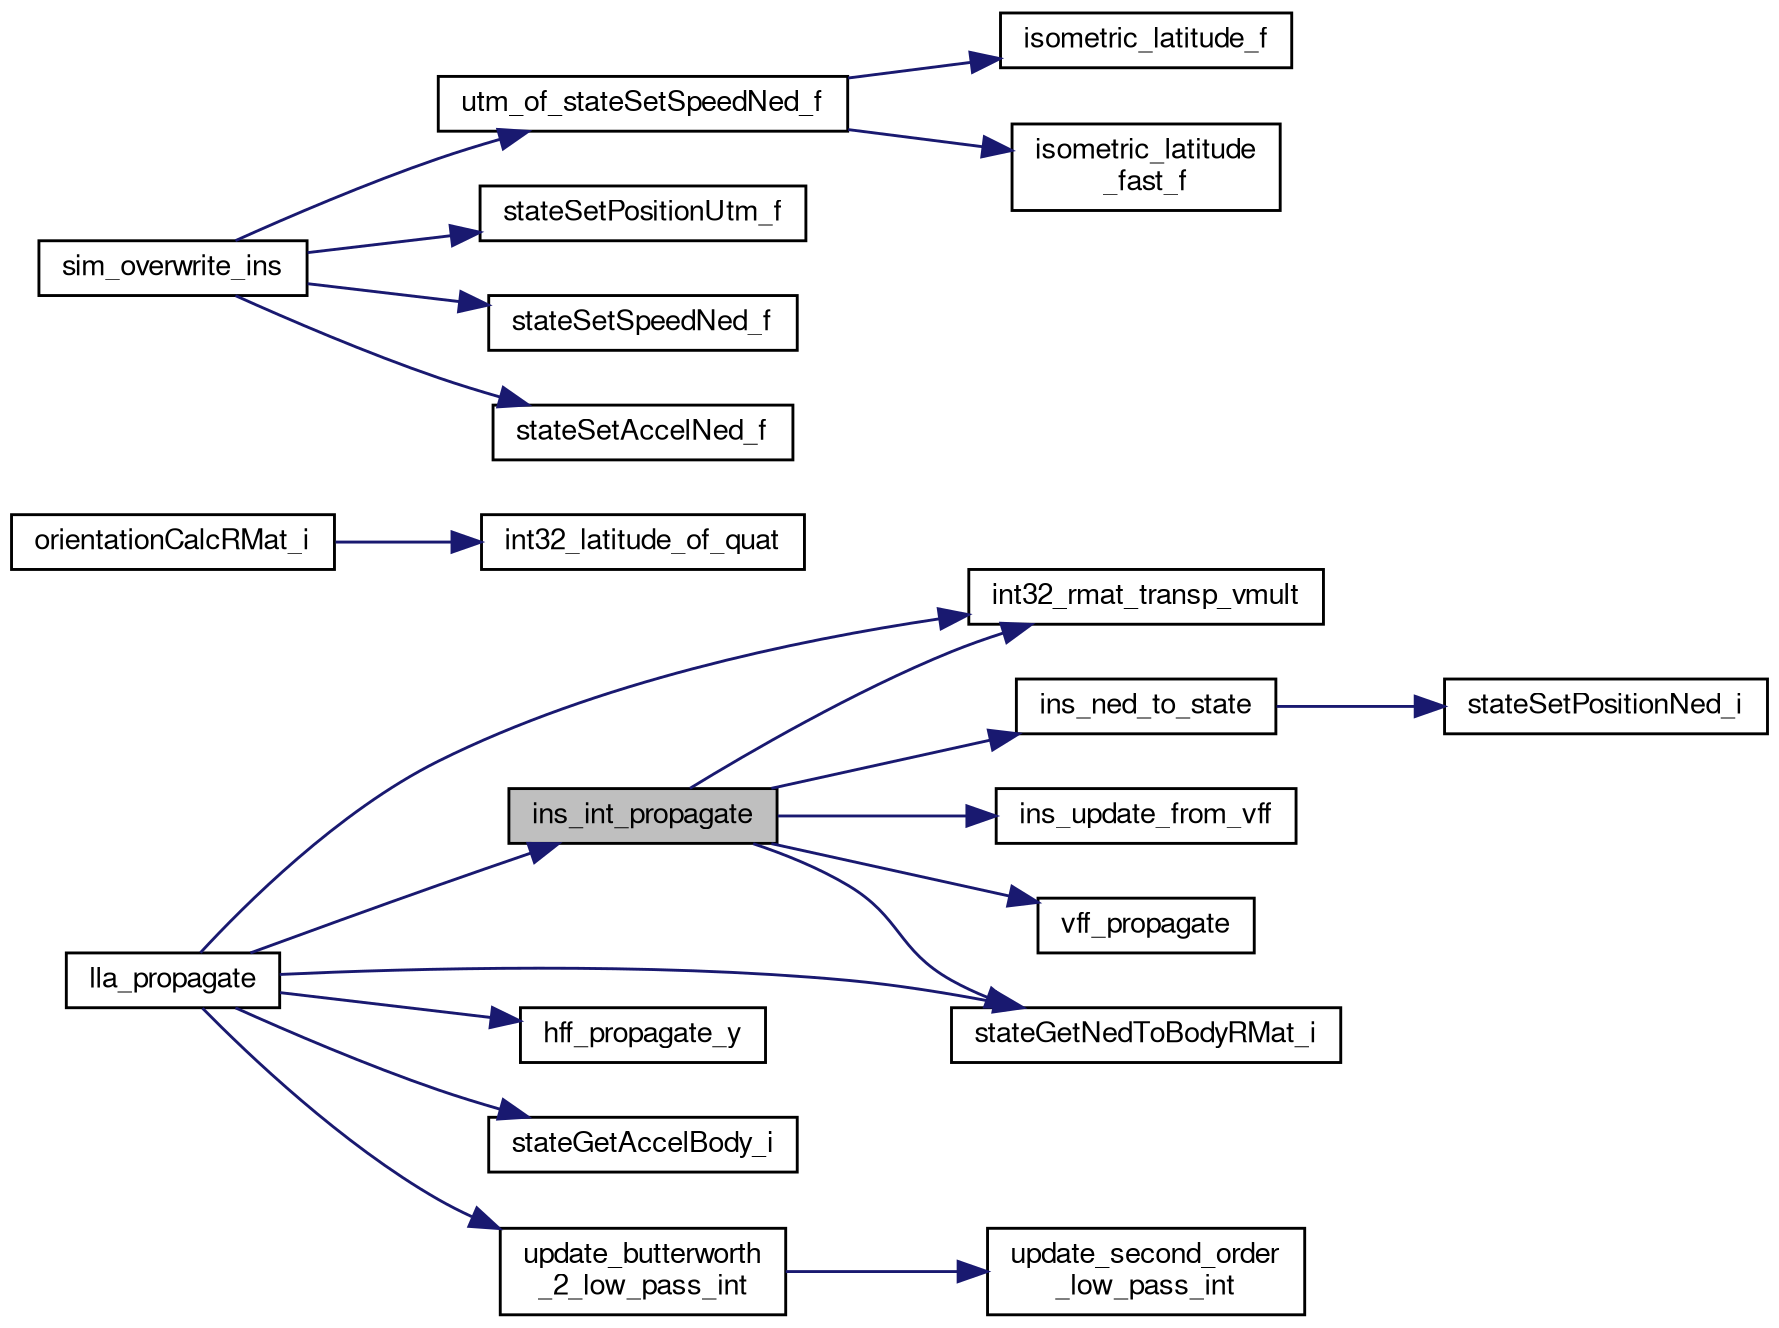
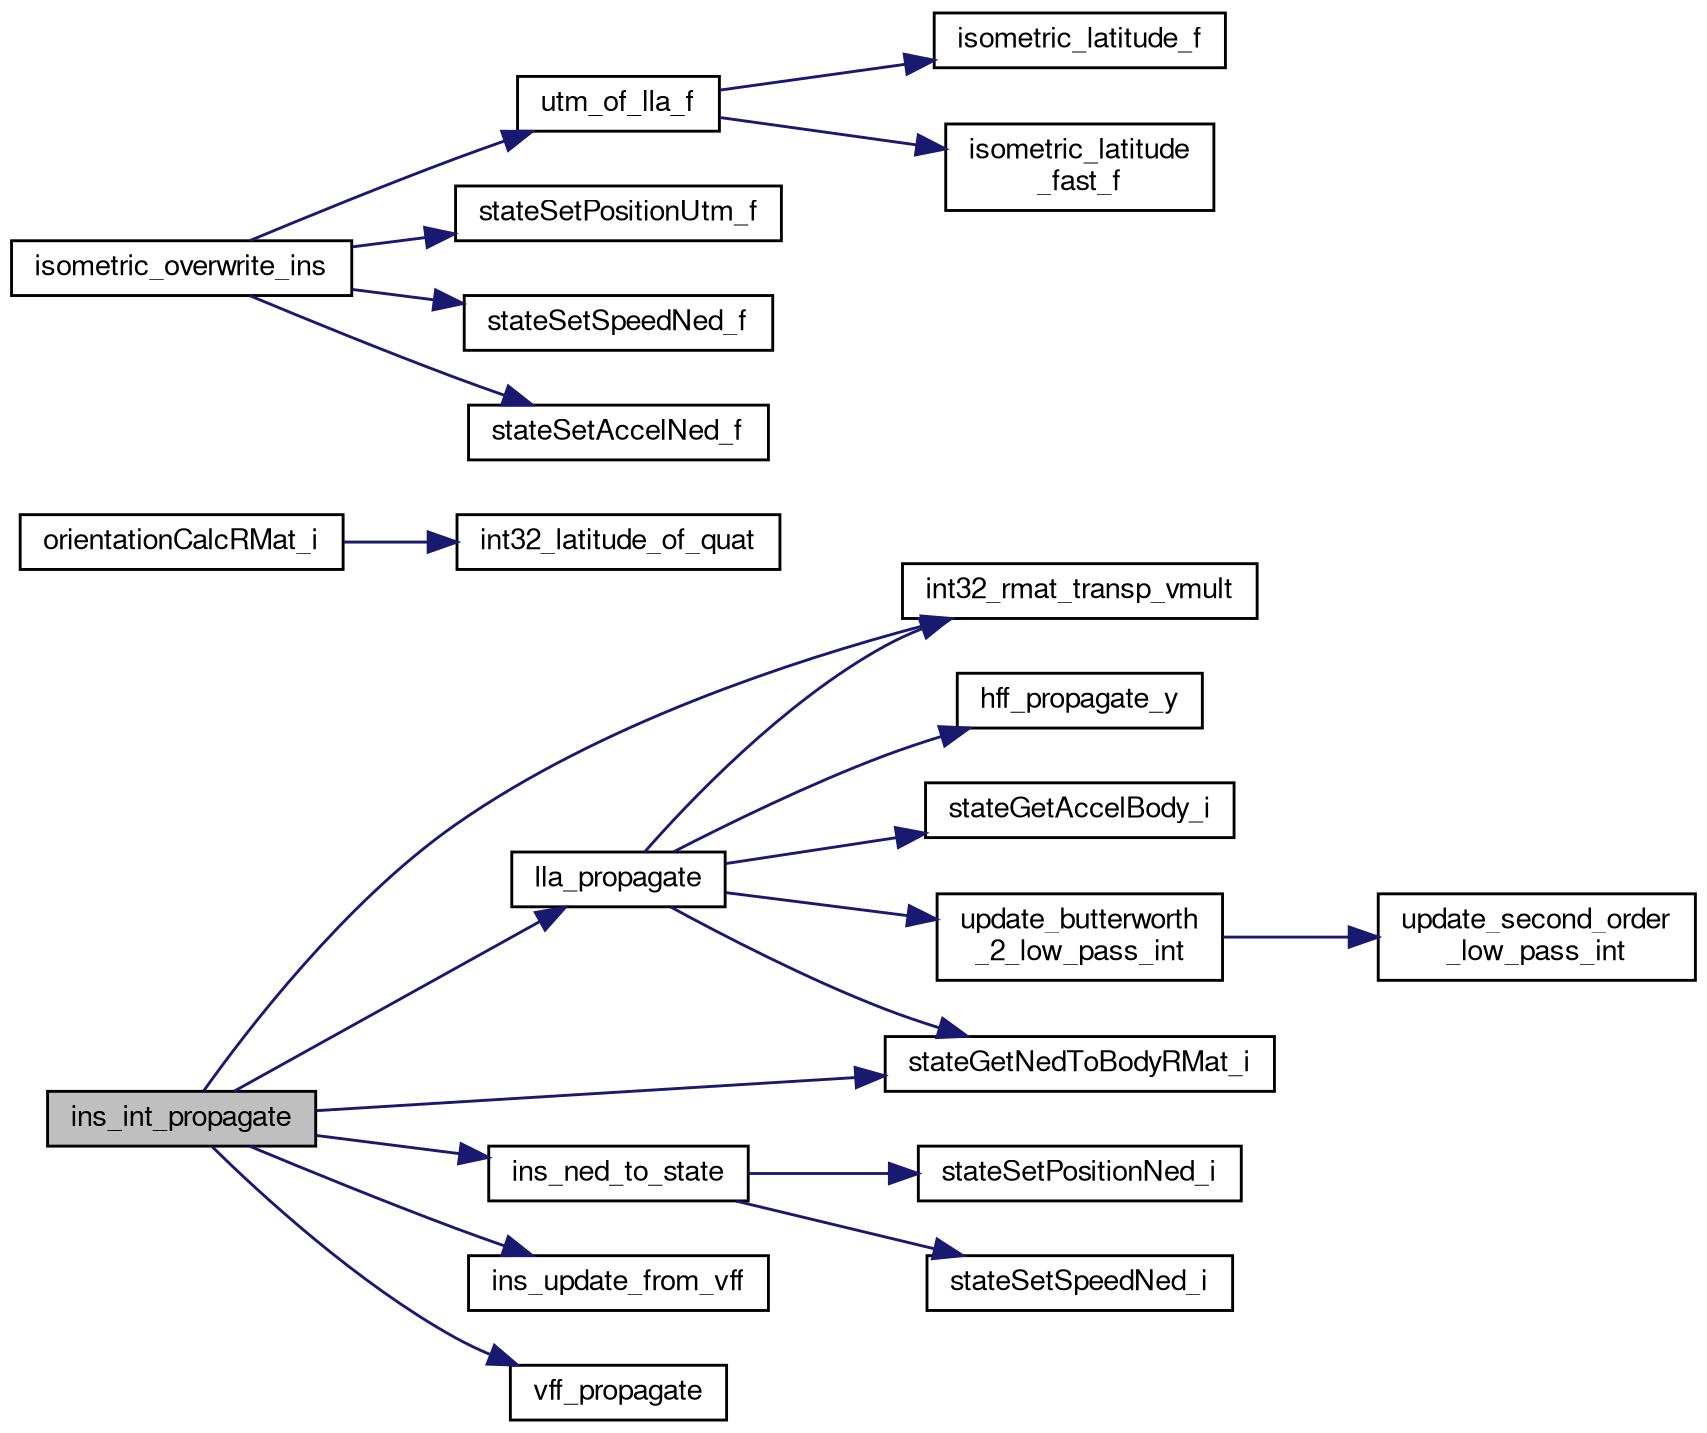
node "utm_of_stateSetSpeedNed_f": label "utm_of_stateSetSpeedNed_f" -> "utm_of_lla_f"
node "sim_overwrite_ins": label "sim_overwrite_ins" -> "isometric_overwrite_ins"
edge "lla_propagate" -> "ins_int_propagate": reversed
node "stateSetSpeedNed_i": added
